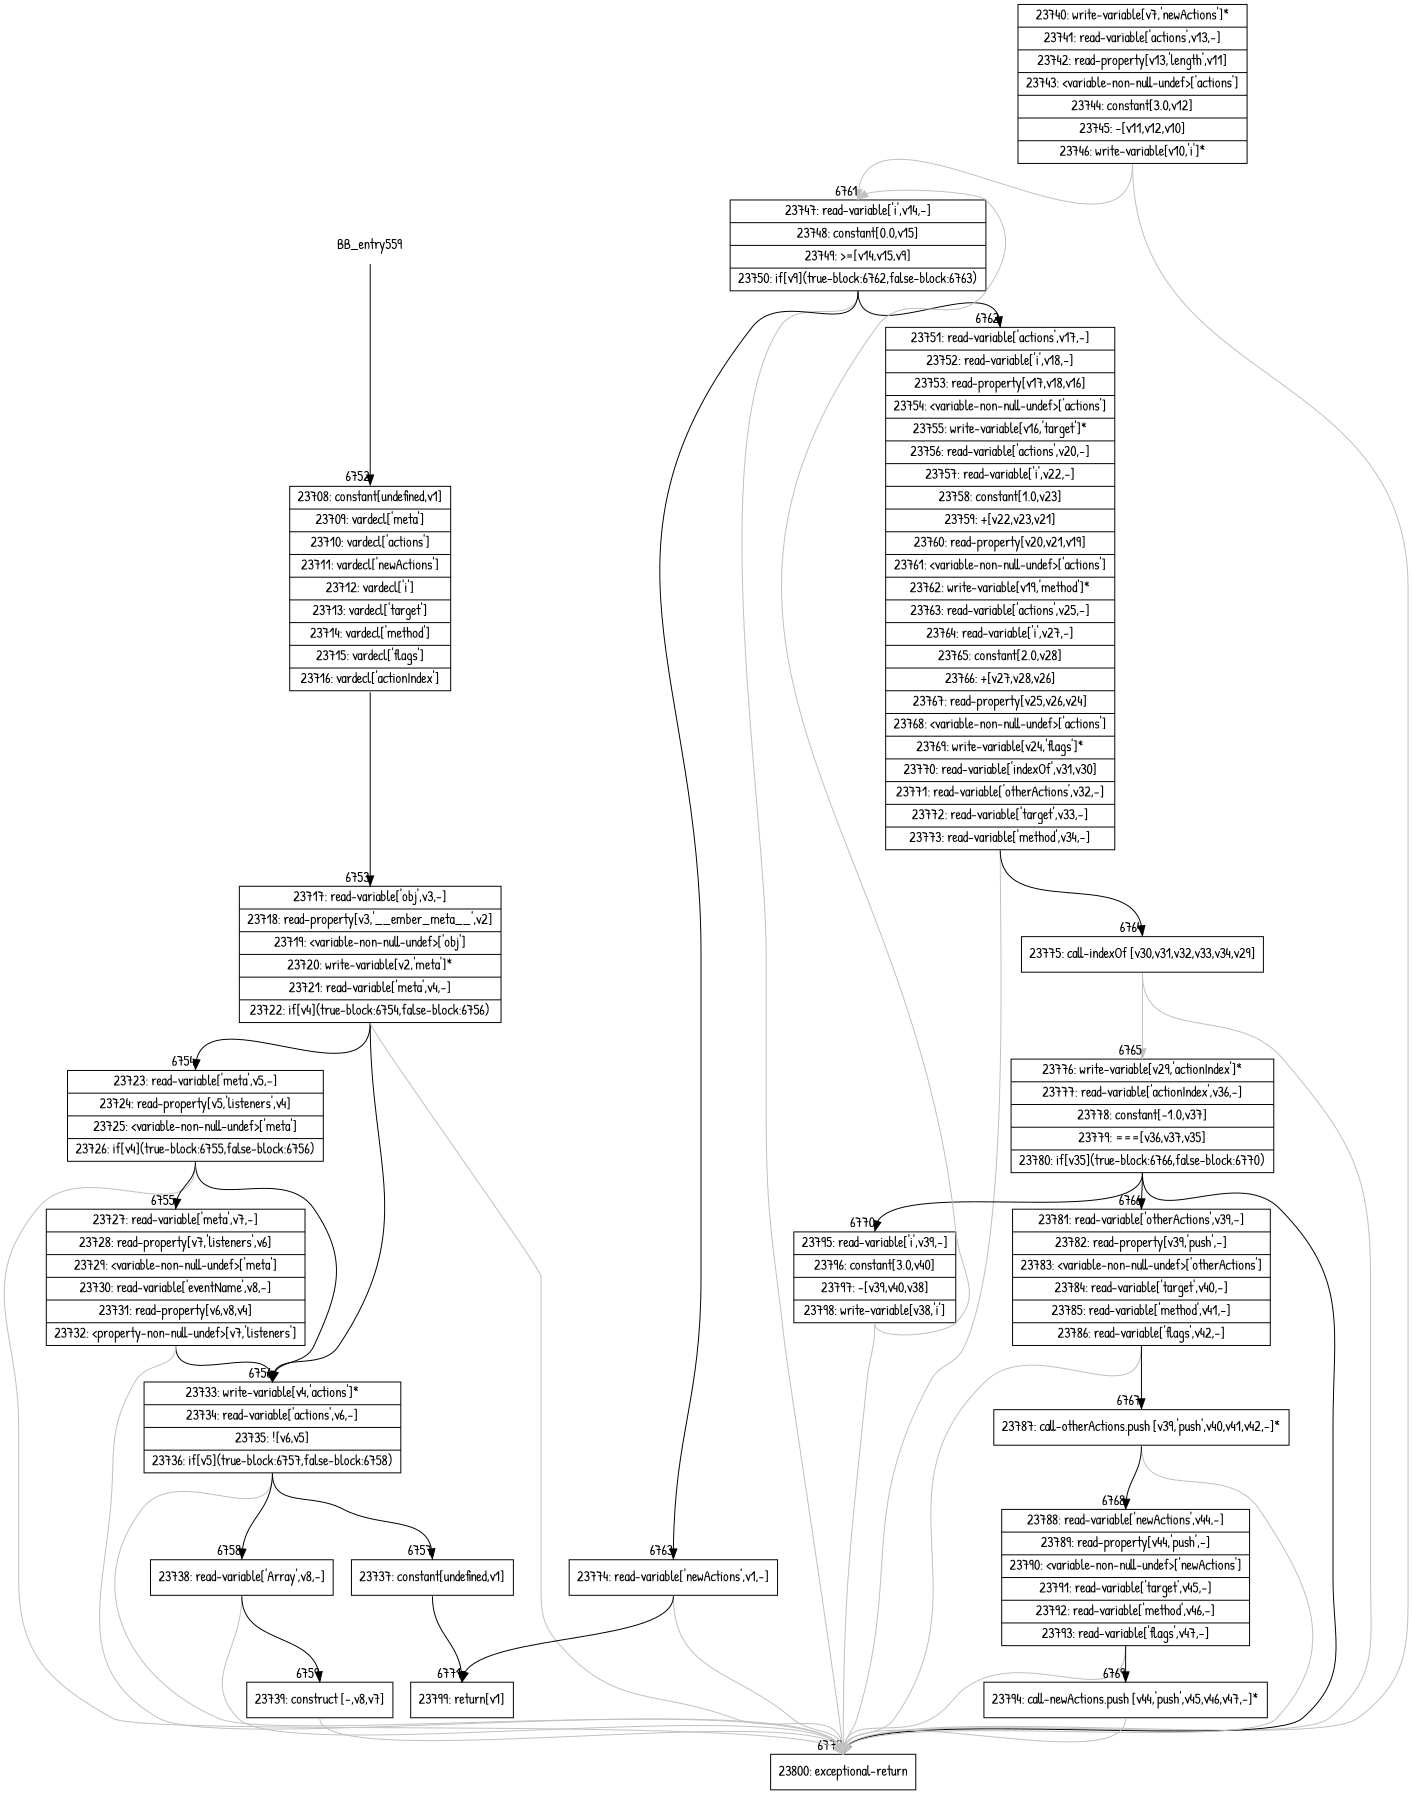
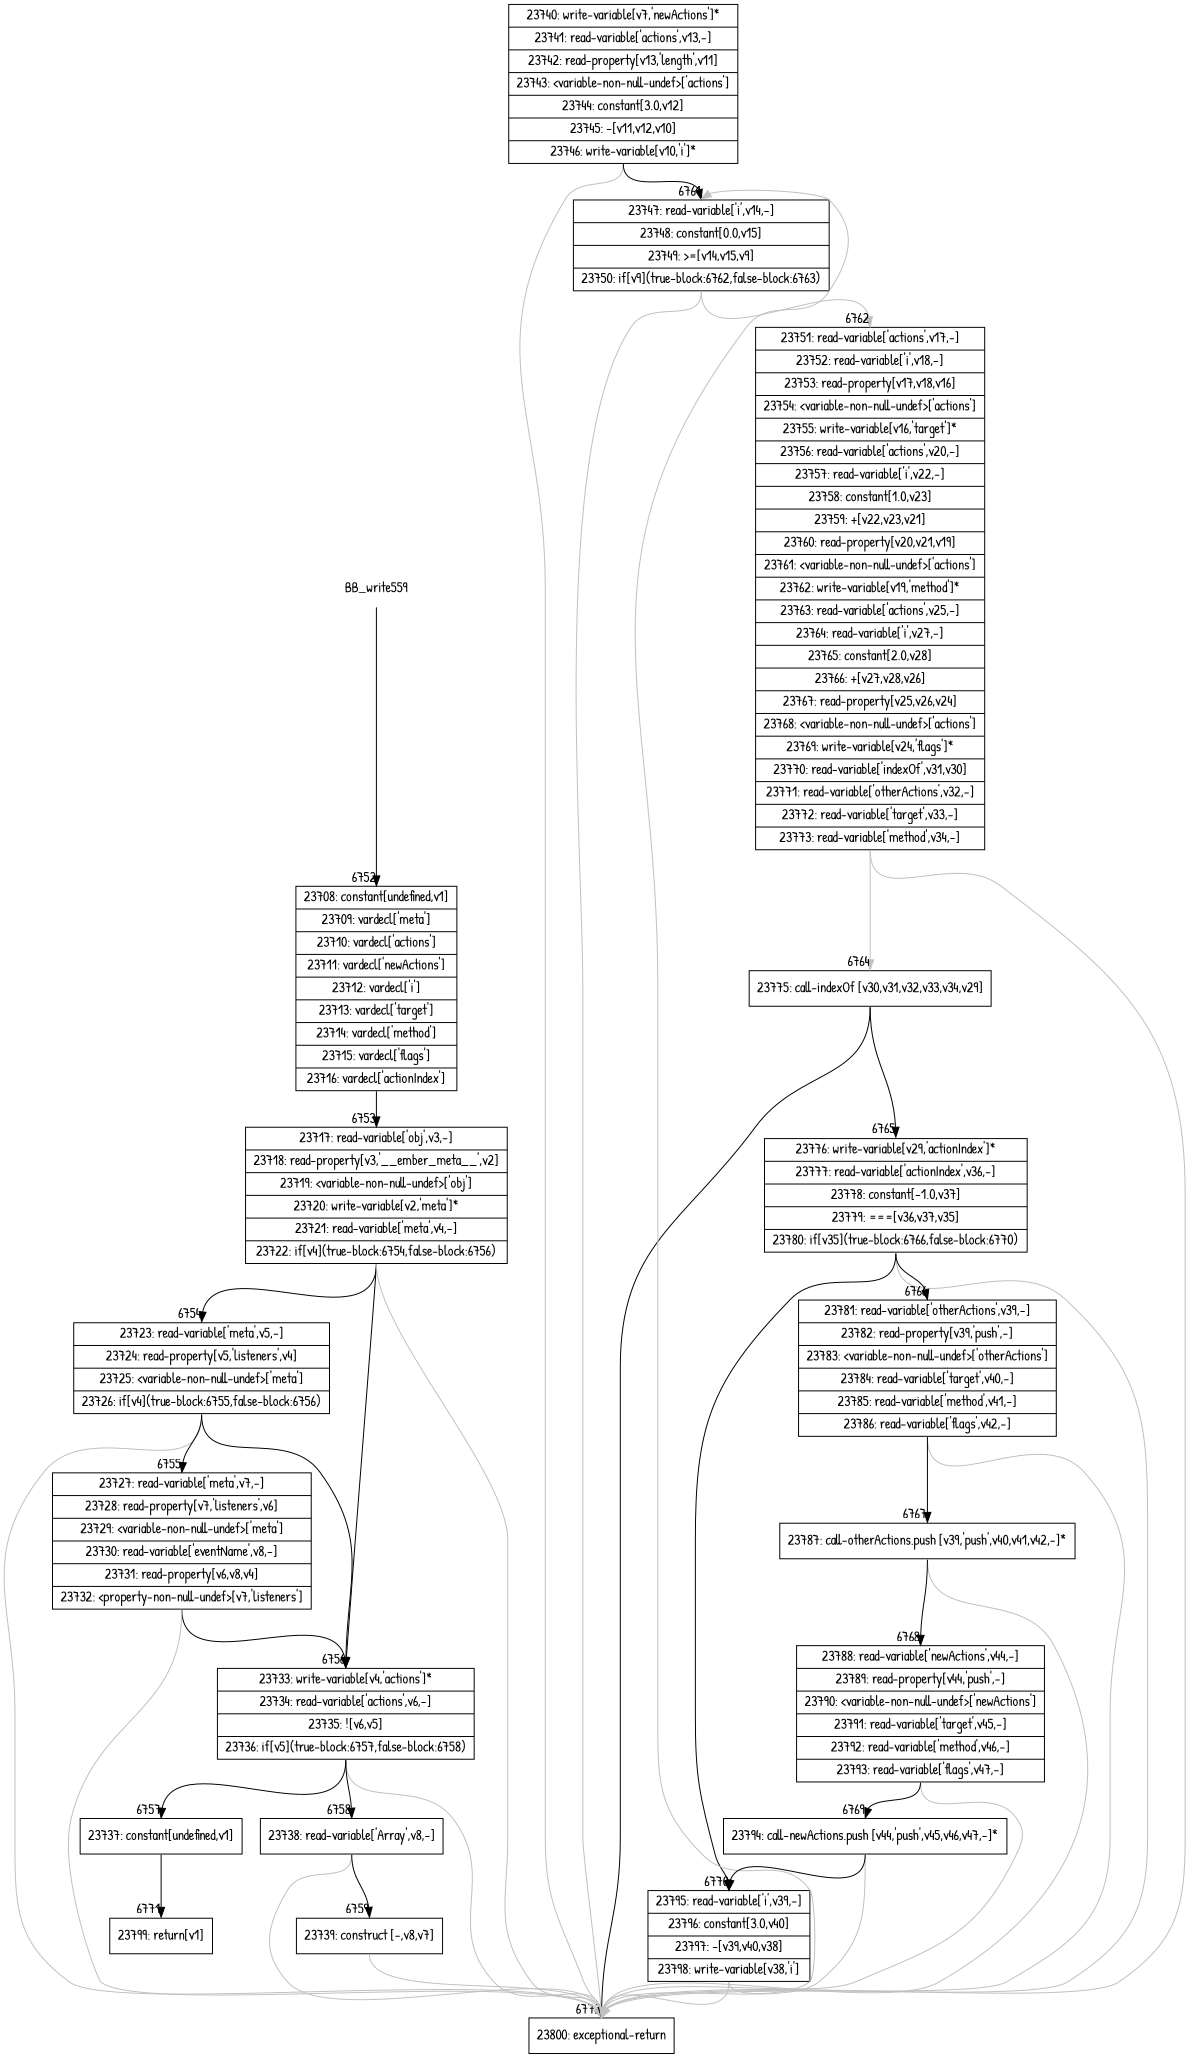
edge "23740: write-variable[v7,'newActions']*" -> "23747: read-variable['i',v14,-]": color gray -> black
node "BB_entry559": label "BB_entry559" -> "BB_write559"
edge "23747: read-variable['i',v14,-]" -> "23751: read-variable['actions',v17,-]": color black -> gray
edge "23751: read-variable['actions',v17,-]" -> "23775: call-indexOf [v30,v31,v32,v33,v34,v29]": color black -> gray
edge "23775: call-indexOf [v30,v31,v32,v33,v34,v29]" -> "23776: write-variable[v29,'actionIndex']*": color gray -> black
edge "23775: call-indexOf [v30,v31,v32,v33,v34,v29]" -> "23800: exceptional-return": color gray -> black
node "23774: read-variable['newActions',v1,-]": removed
edge "23776: write-variable[v29,'actionIndex']*" -> "23800: exceptional-return": color black -> gray
edge "23794: call-newActions.push [v44,'push',v45,v46,v47,-]*" -> "23795: read-variable['i',v39,-]": added
